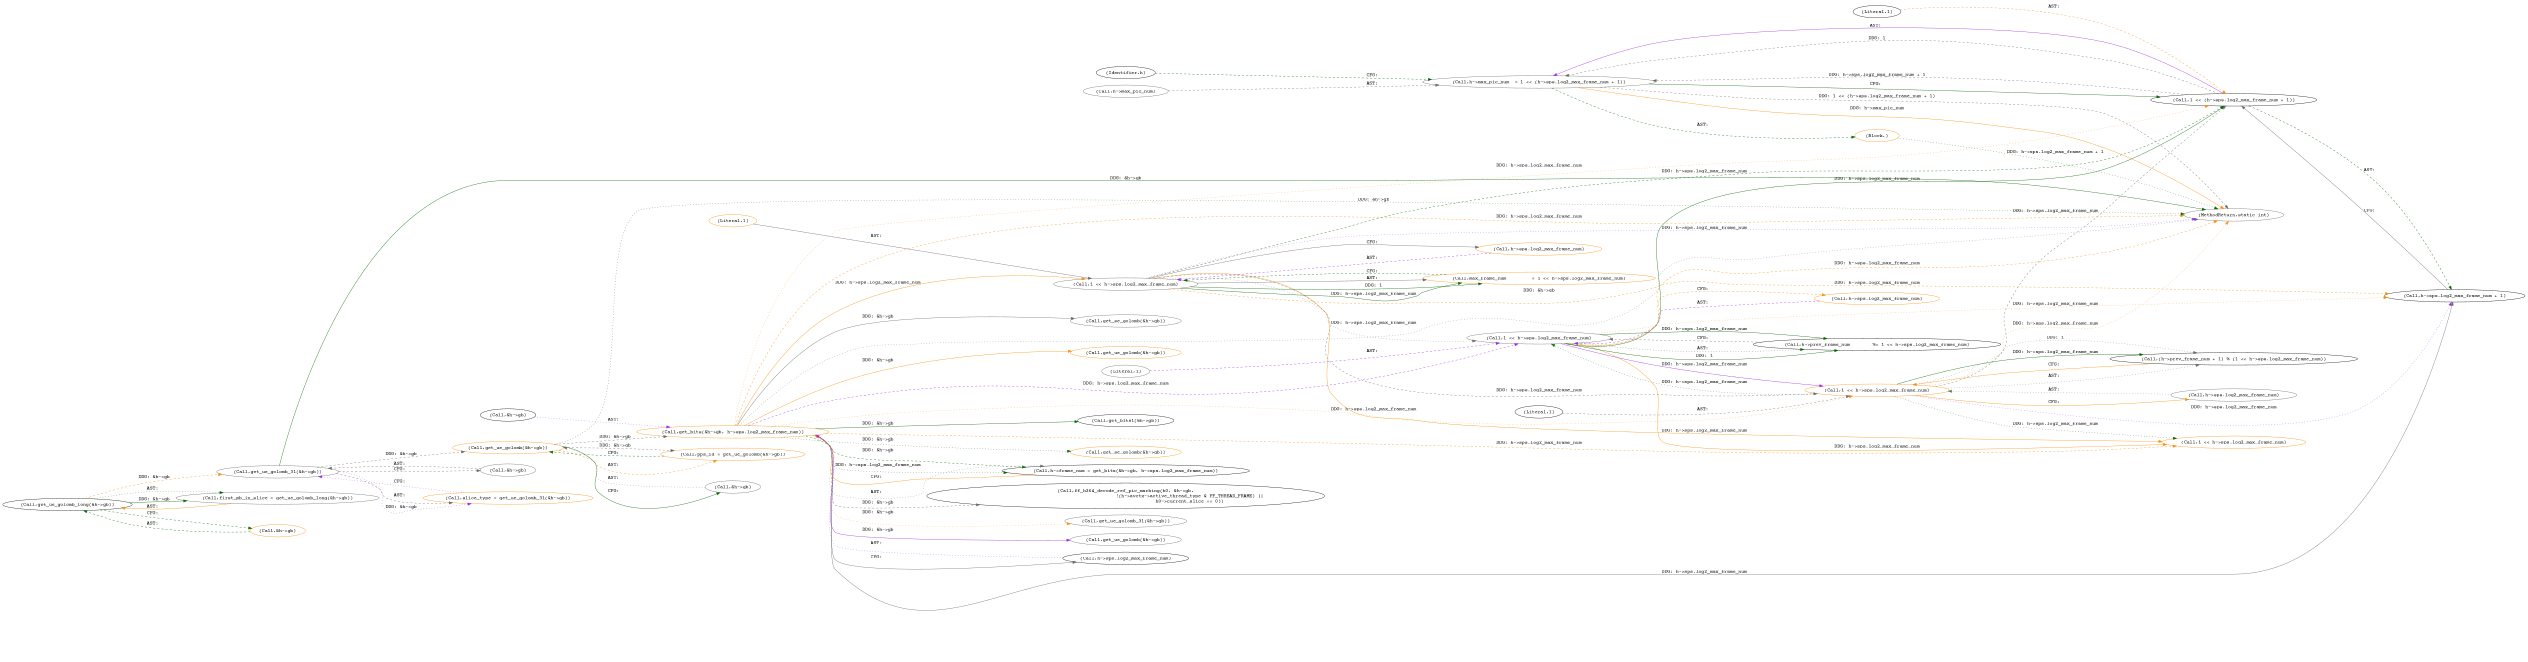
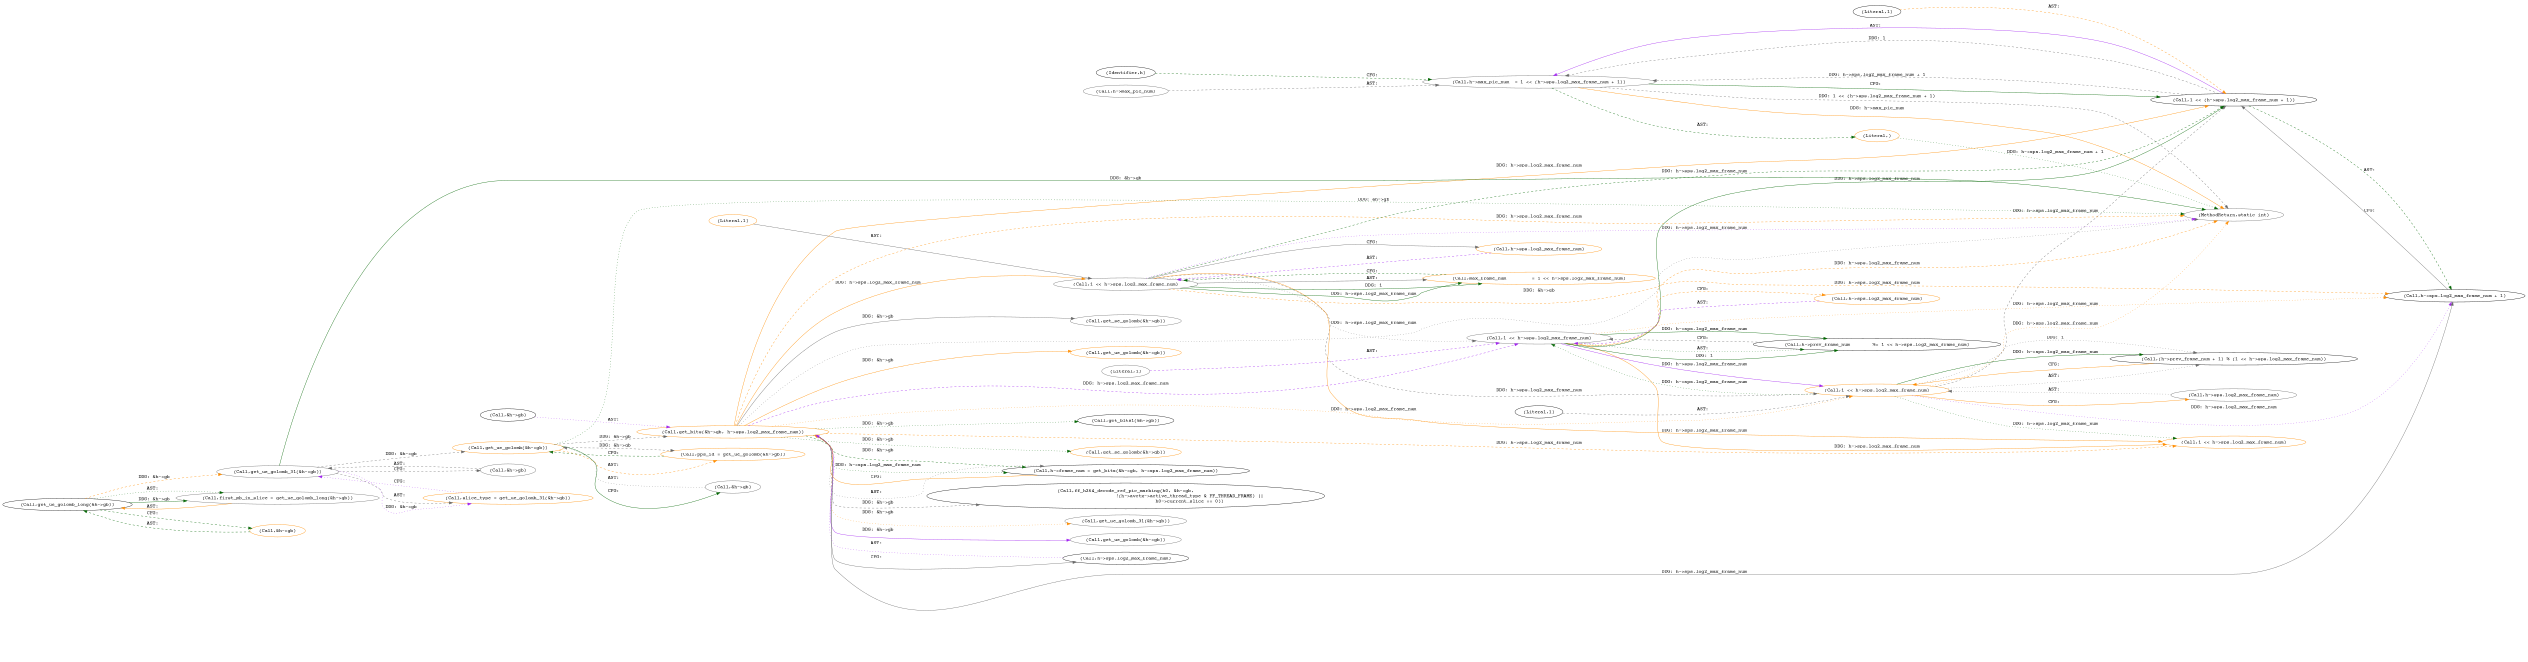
node "(Block,)": label "(Block,)" -> "(Literal,)"
edge "(Call,get_bits(&h->gb, h->sps.log2_max_frame_num))" -> "(Call,1 << (h->sps.log2_max_frame_num + 1))": style dotted -> solid
edge "(Call,get_bits(&h->gb, h->sps.log2_max_frame_num))" -> "(Call,get_bits1(&h->gb))": style solid -> dotted
